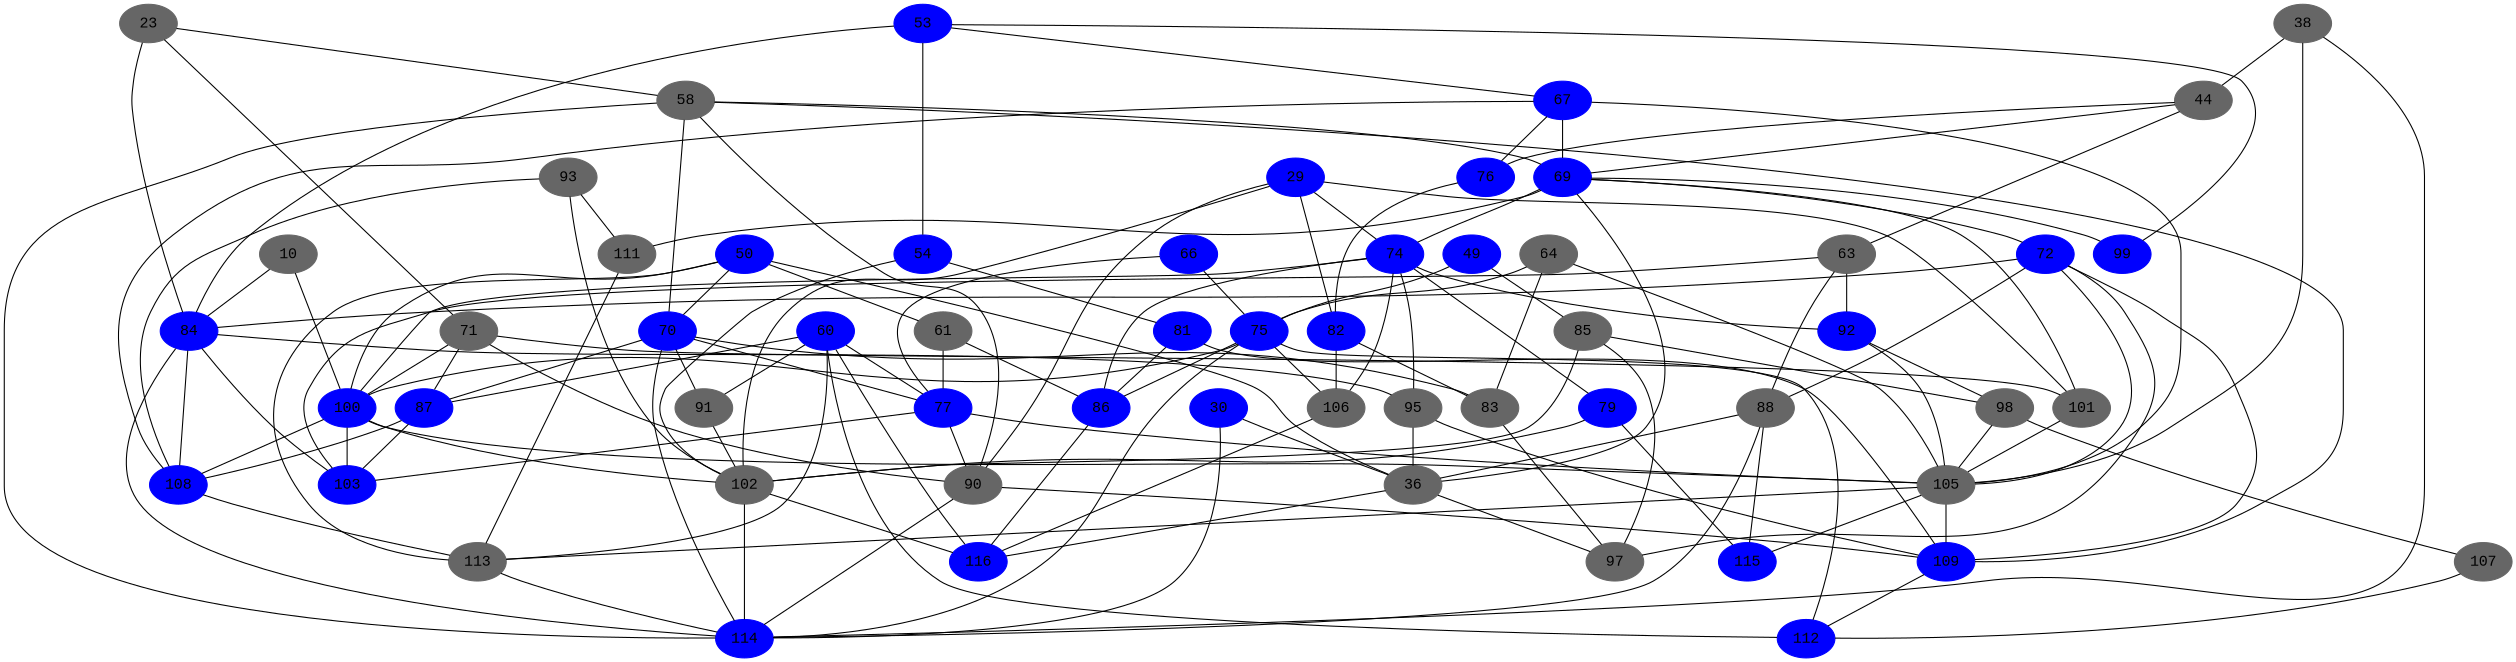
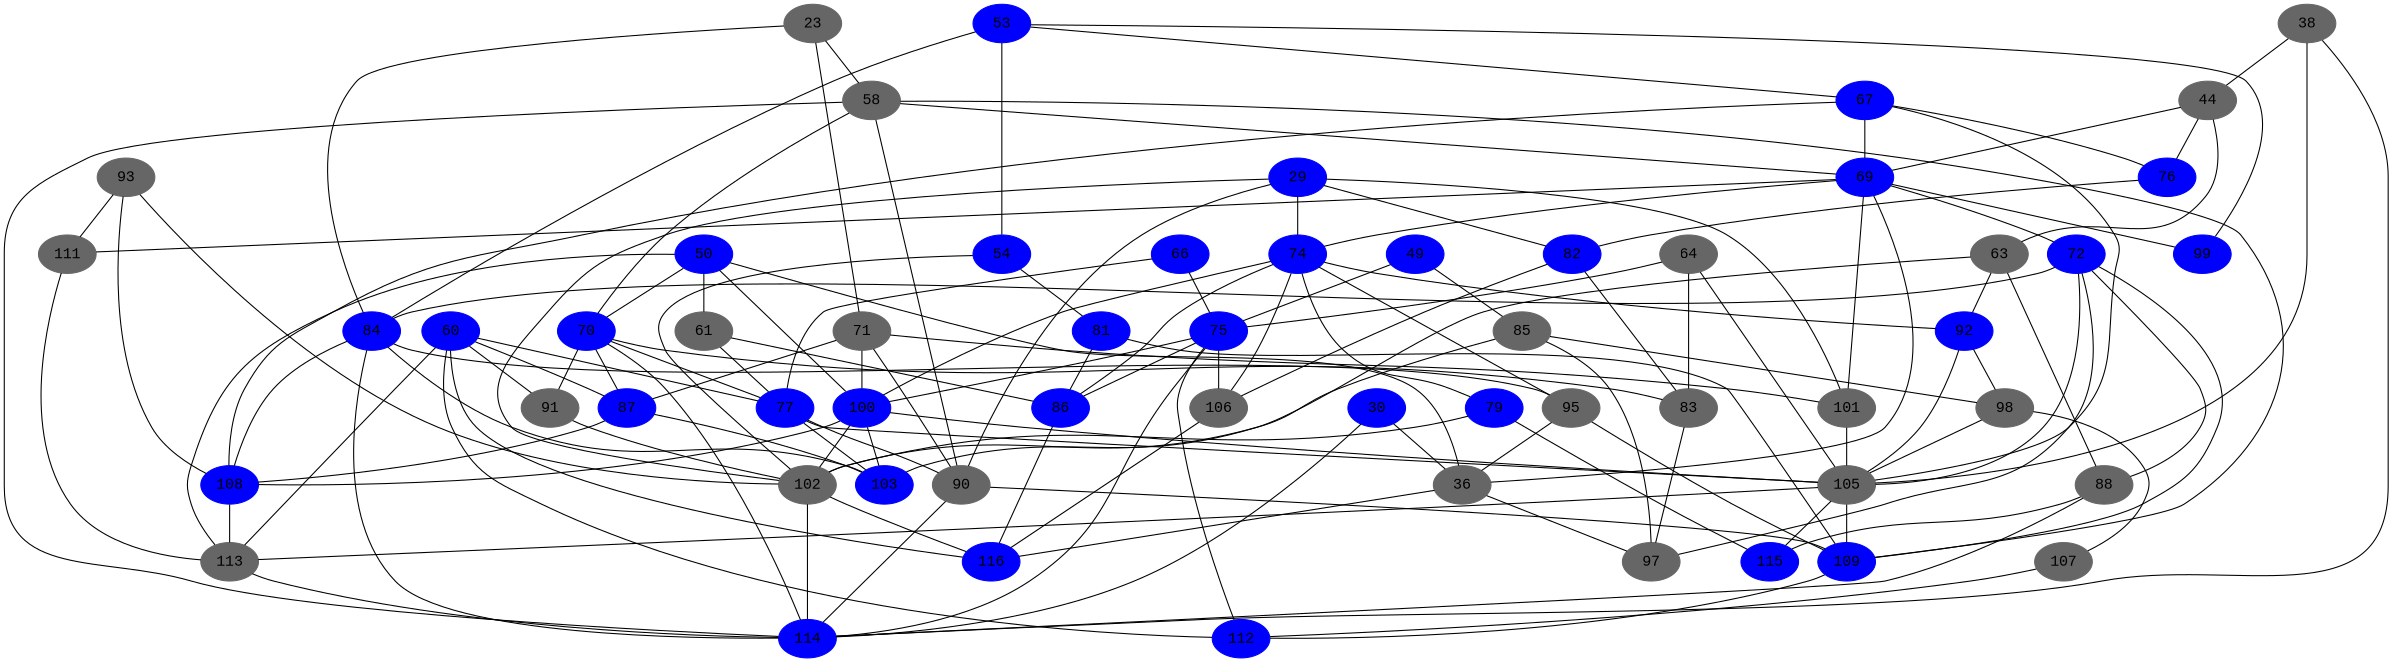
node "10": removed
edge "88" -- "36": removed
